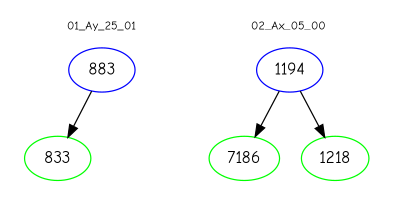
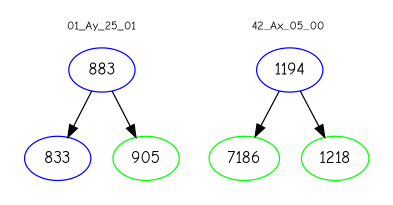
cluster "02_Ax_05_00": label "02_Ax_05_00" -> "42_Ax_05_00"
node "833": color green -> blue
node "905": added
